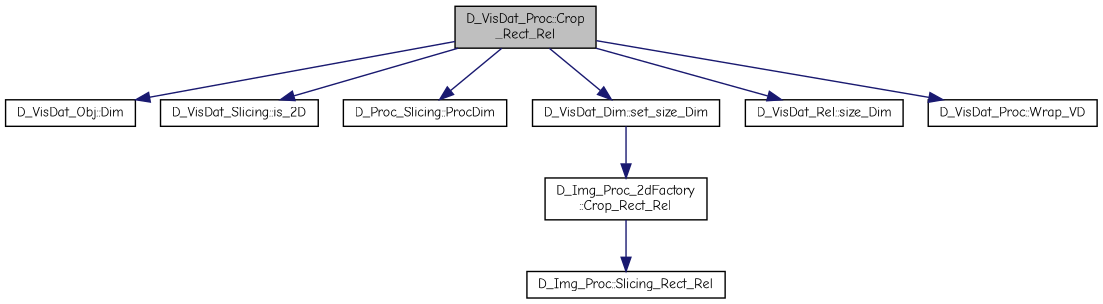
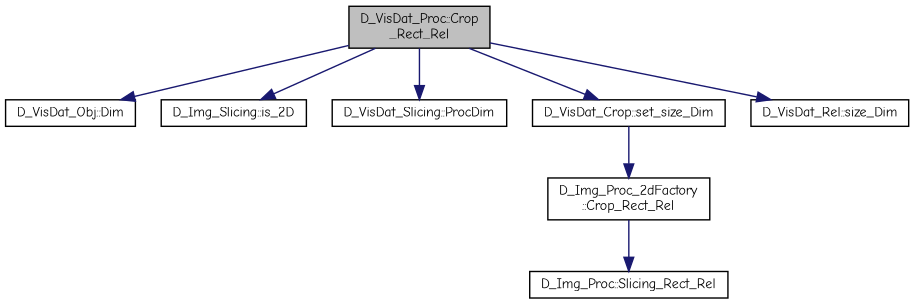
node "D_VisDat_Slicing::is_2D": label "D_VisDat_Slicing::is_2D" -> "D_Img_Slicing::is_2D"
node "D_Proc_Slicing::ProcDim": label "D_Proc_Slicing::ProcDim" -> "D_VisDat_Slicing::ProcDim"
node "D_VisDat_Dim::set_size_Dim": label "D_VisDat_Dim::set_size_Dim" -> "D_VisDat_Crop::set_size_Dim"
node "D_VisDat_Proc::Wrap_VD": removed
